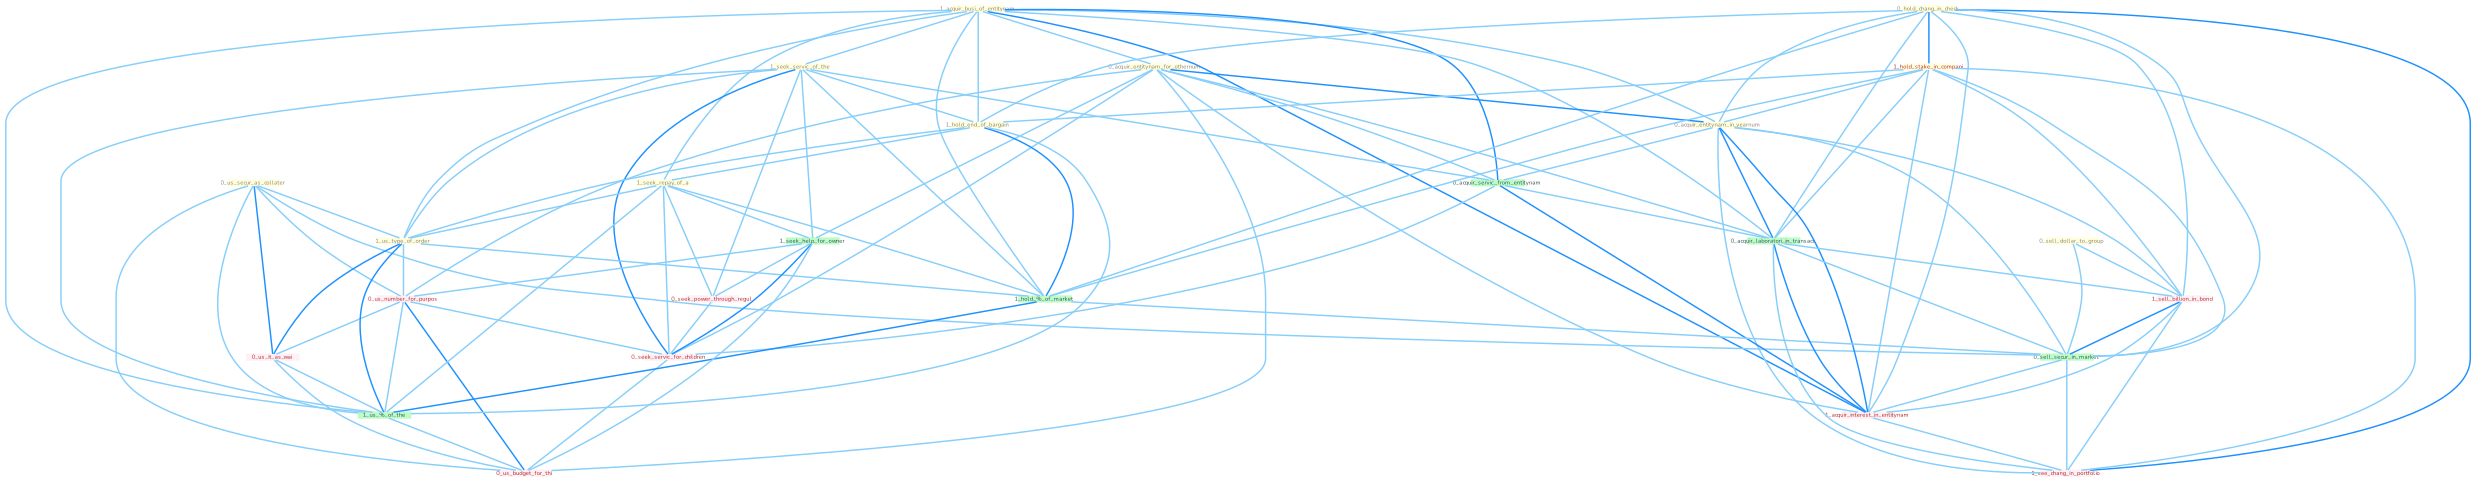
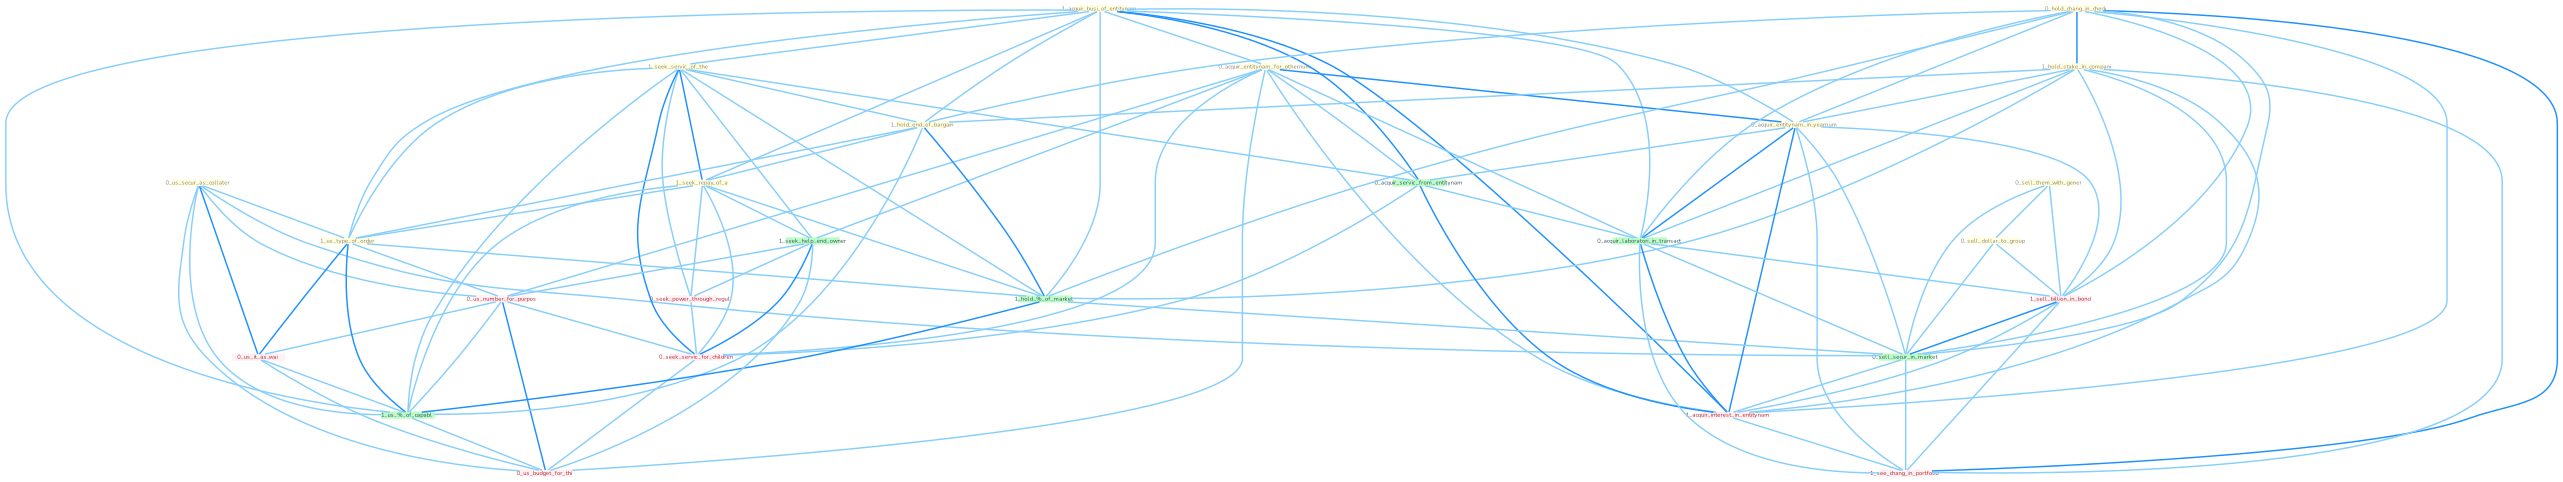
node "1_hold_stake_in_compani": fontcolor #b22222 -> #8b7d6b
edge "1_seek_servic_of_the" -- "1_seek_repay_of_a": added
node "0_sell_them_with_gener": added
node "1_seek_help_for_owner": label "1_seek_help_for_owner" -> "1_seek_help_end_owner"
node "1_us_%_of_the": label "1_us_%_of_the" -> "1_us_%_of_capabl"
